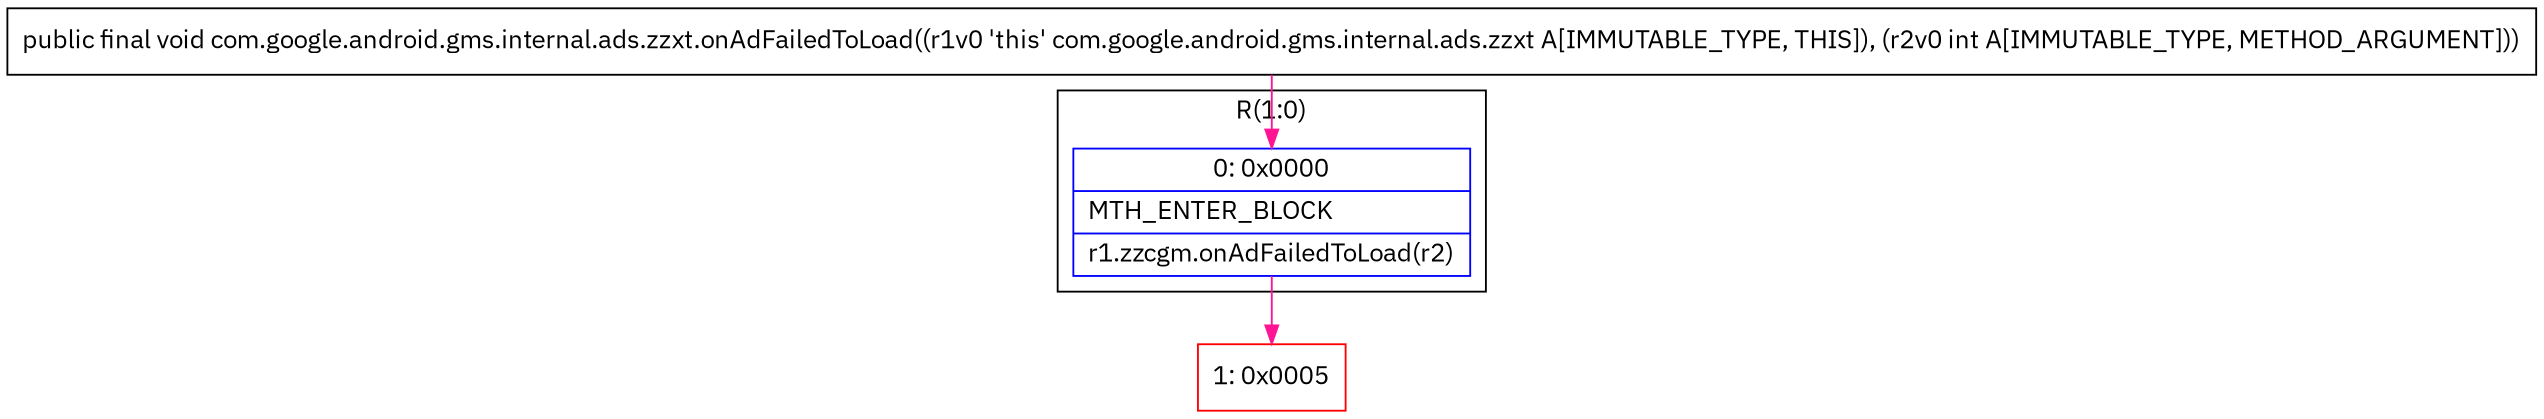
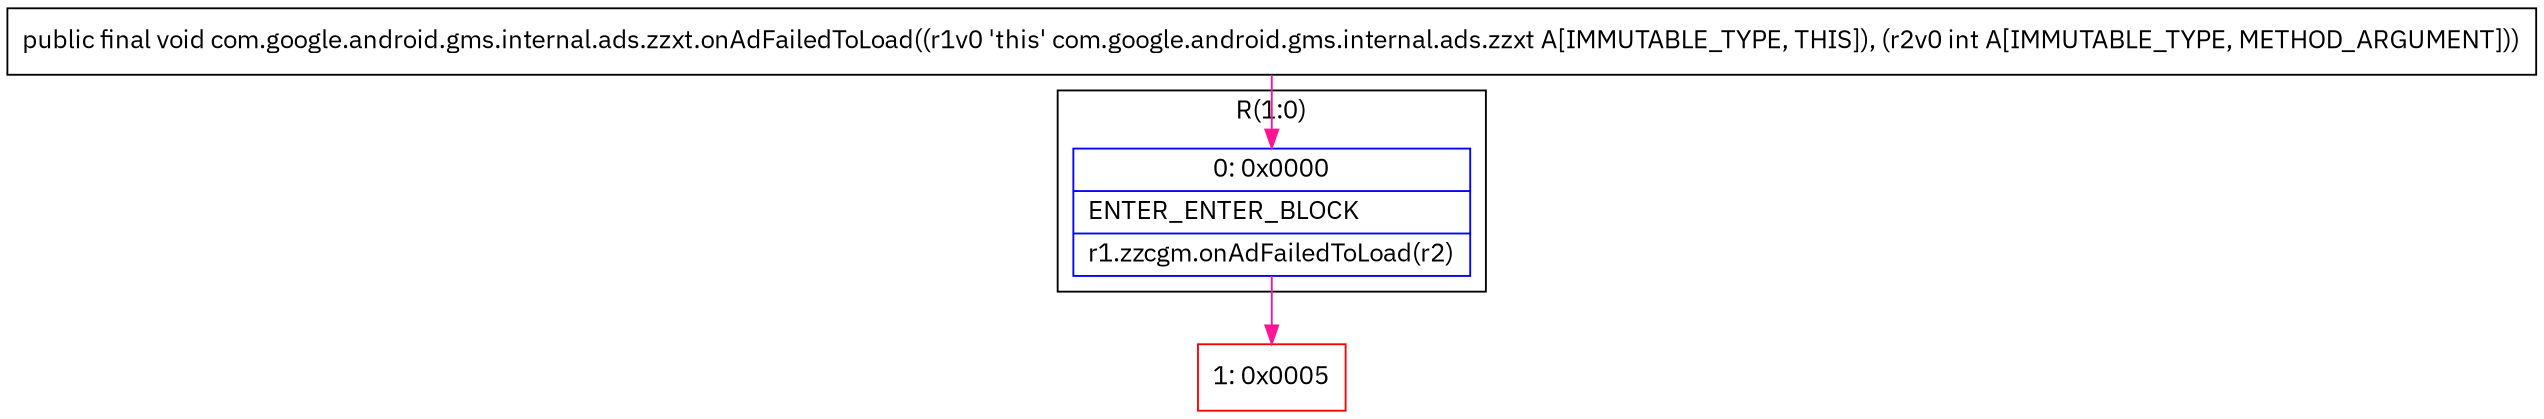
node "0: 0x0000": text "MTH_ENTER_BLOCK" -> "ENTER_ENTER_BLOCK"
